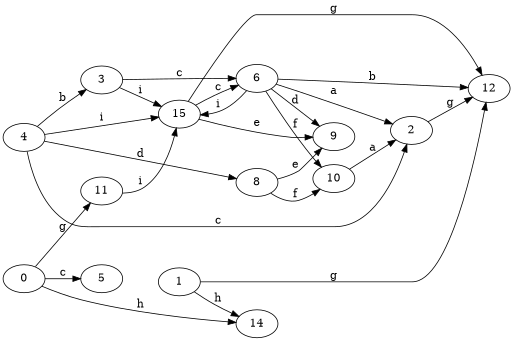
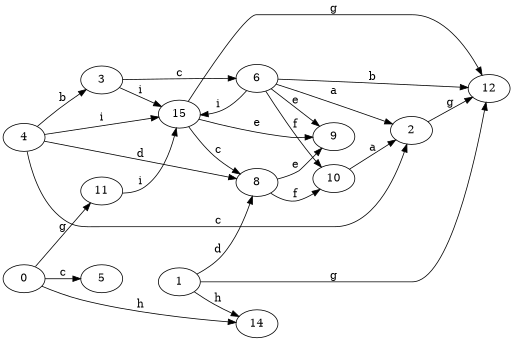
edge "15" -> "6": now "15" -> "8"
edge "6" -> "9": label "d" -> "e"
edge "1" -> "8": added, label "d"
